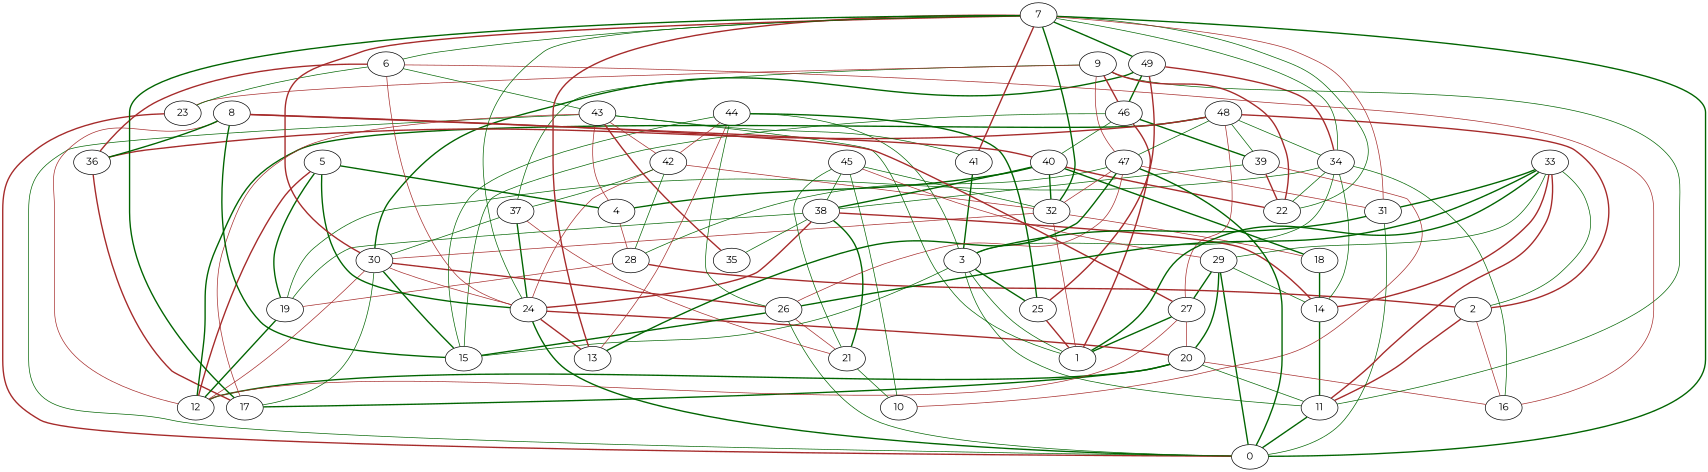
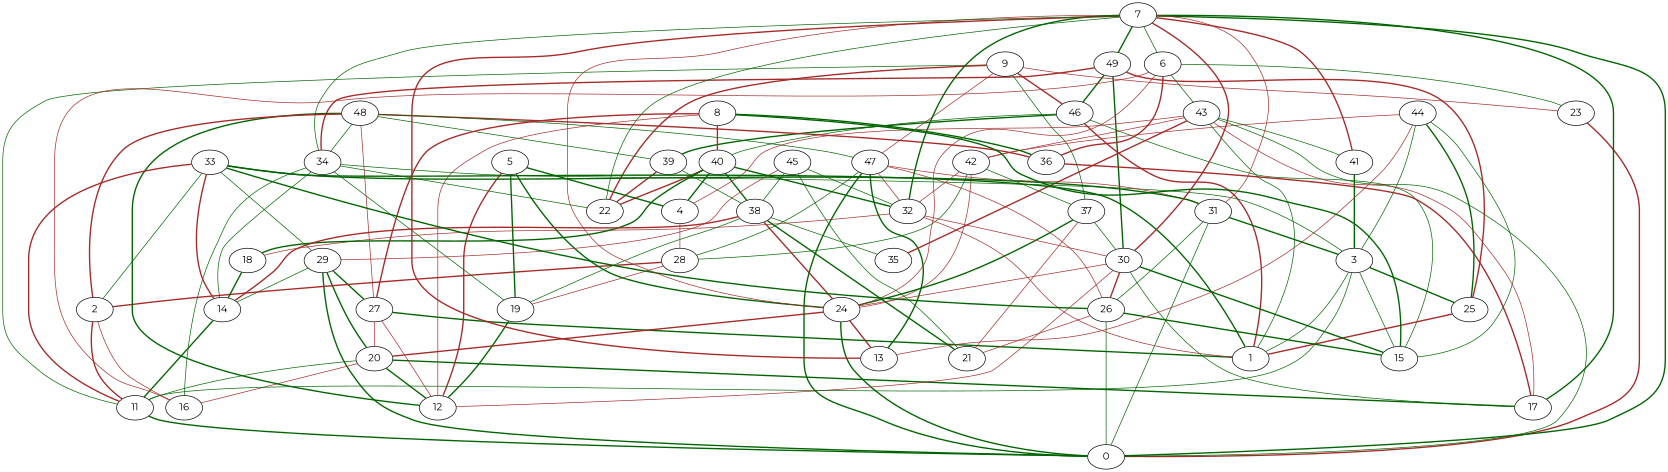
edge "7" -- "24": color darkgreen -> brown
edge "44" -- "26": now "31" -- "26"
node "10": removed
